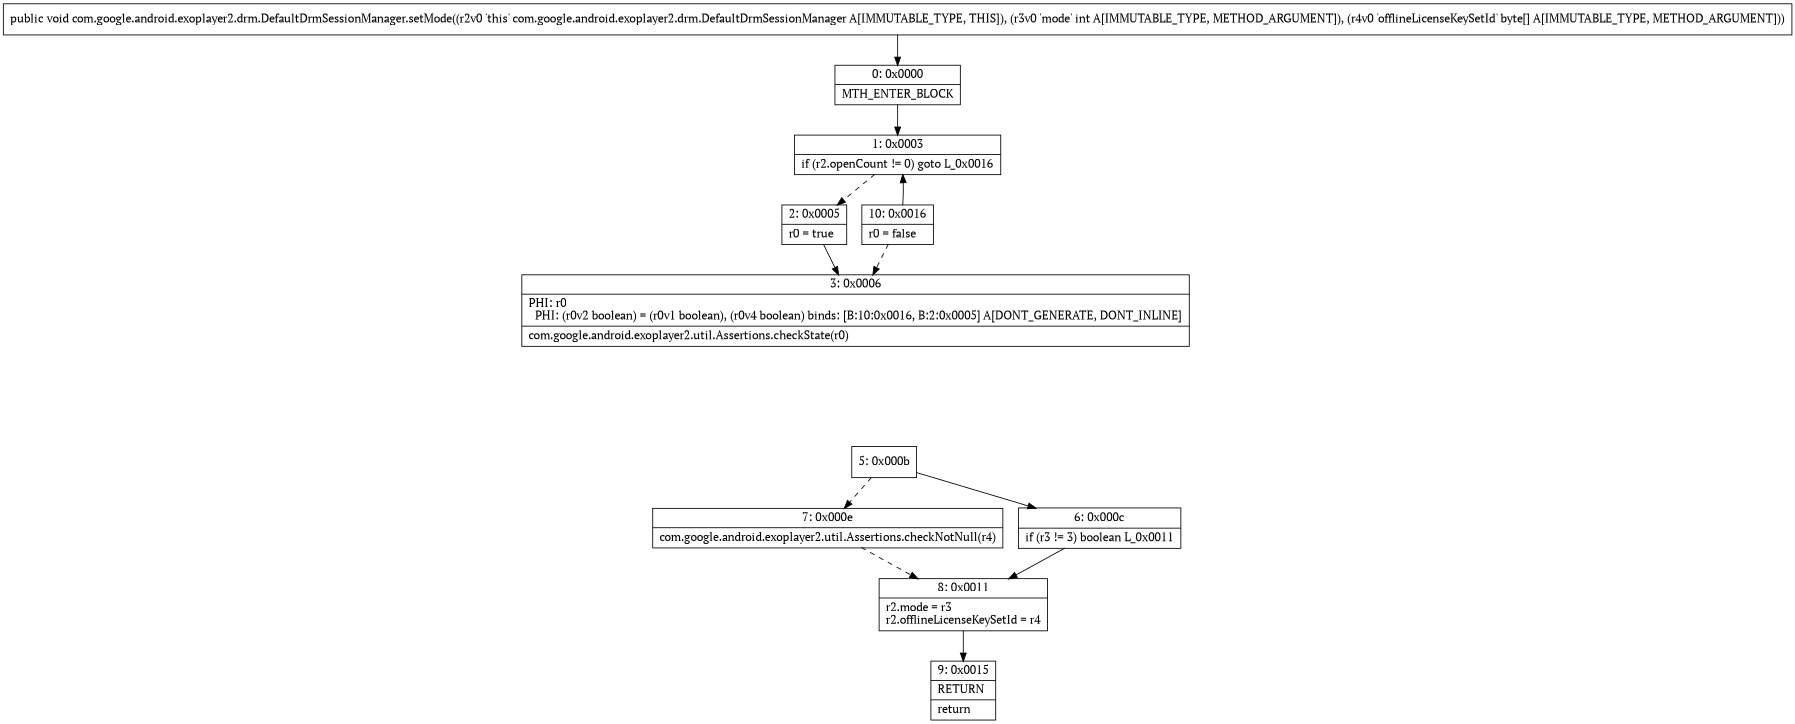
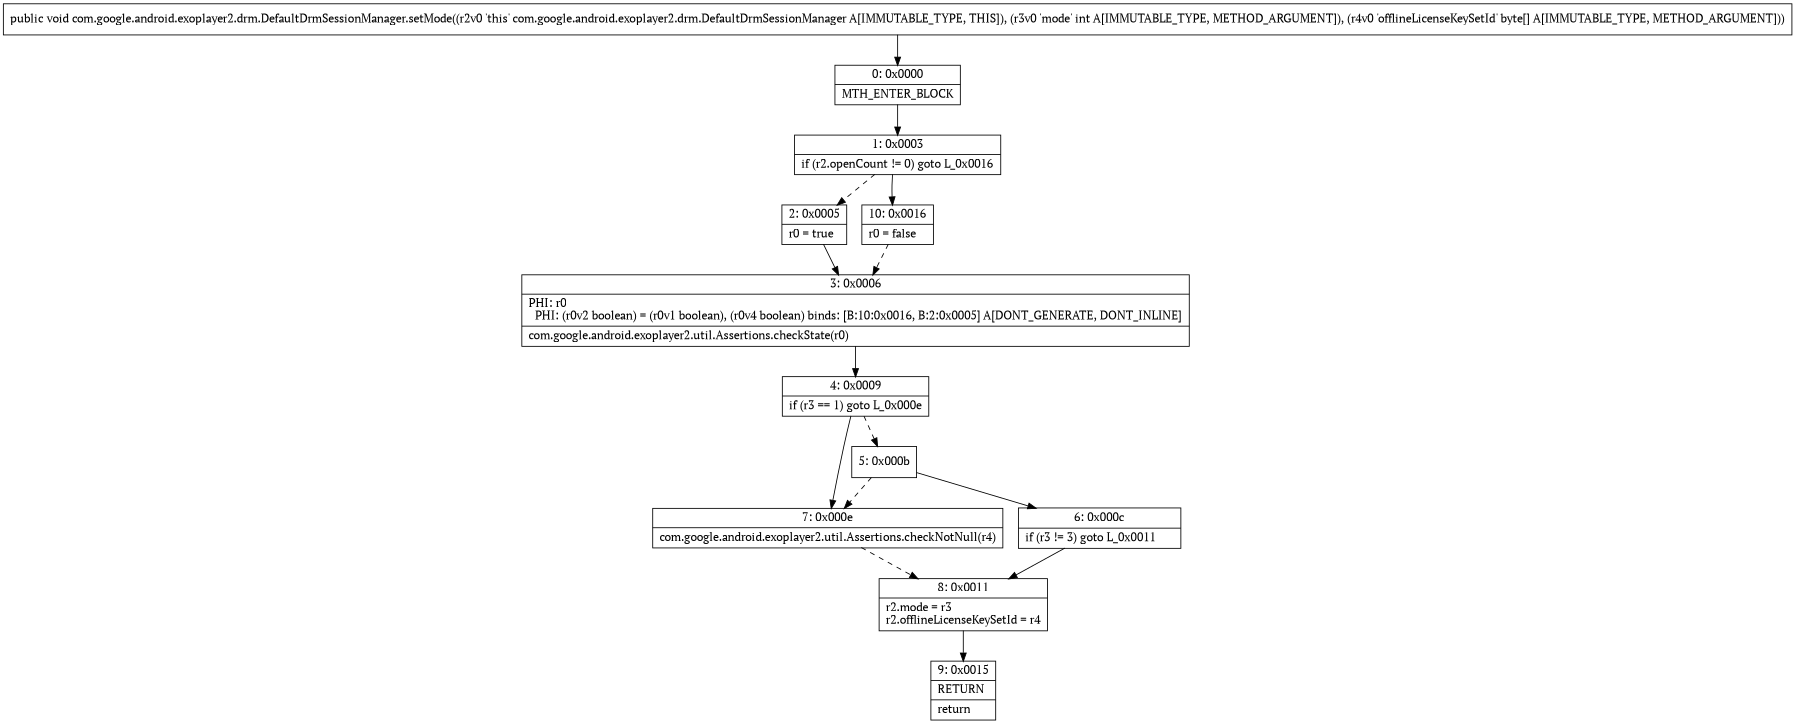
edge "10: 0x0016" -> "1: 0x0003": reversed
node "4: 0x0009": added
node "6: 0x000c": text "if (r3 != 3) boolean L_0x0011" -> "if (r3 != 3) goto L_0x0011"
